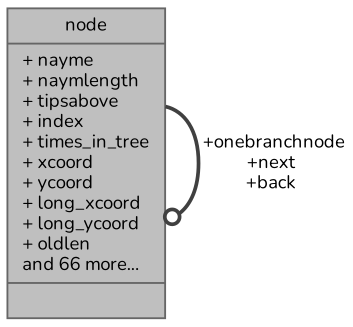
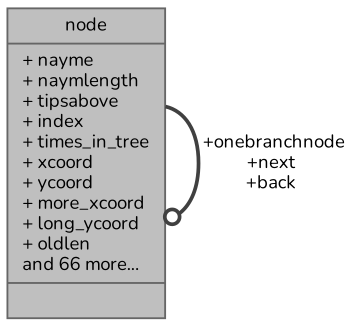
node "node": text "+ long_xcoord" -> "+ more_xcoord"
